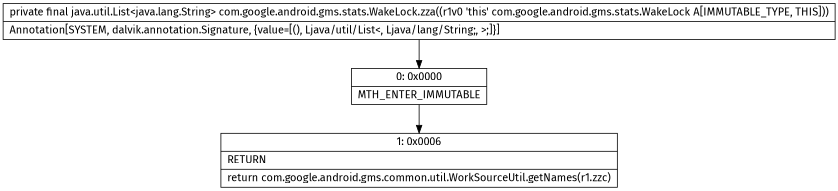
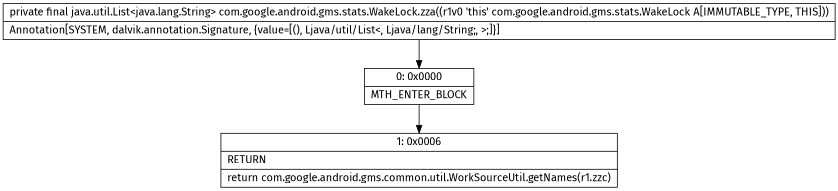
node "0: 0x0000": text "MTH_ENTER_IMMUTABLE" -> "MTH_ENTER_BLOCK"
